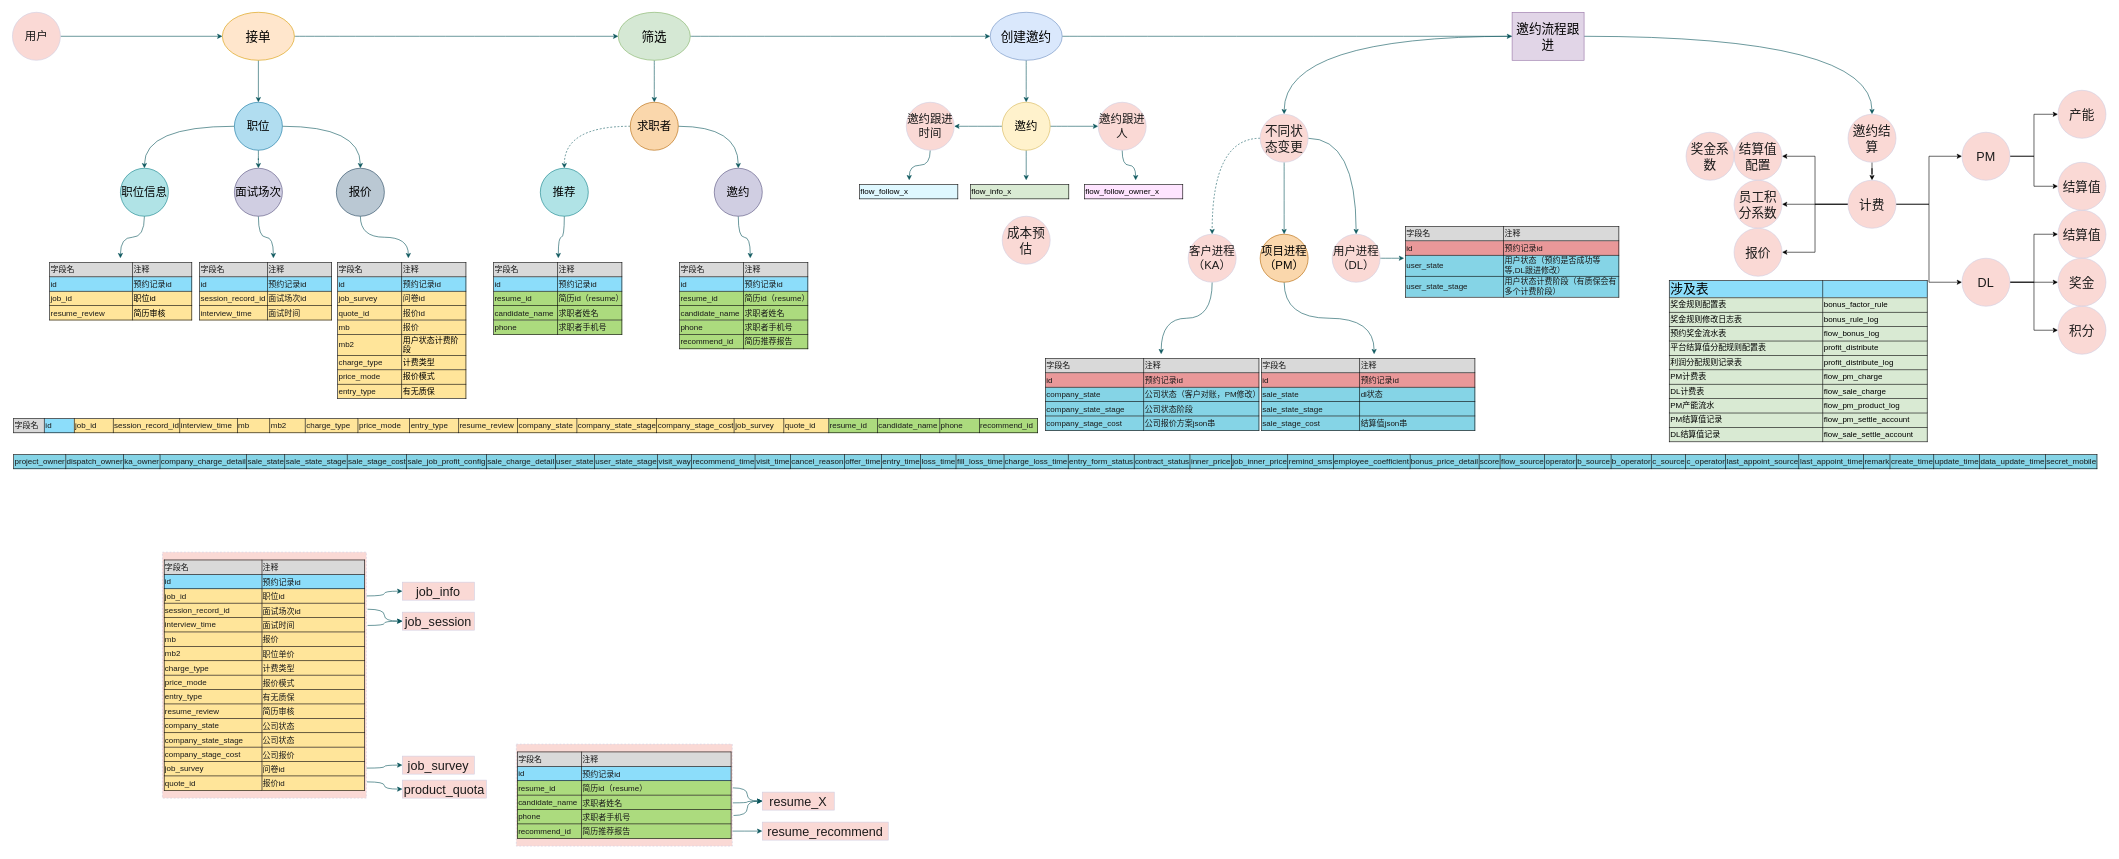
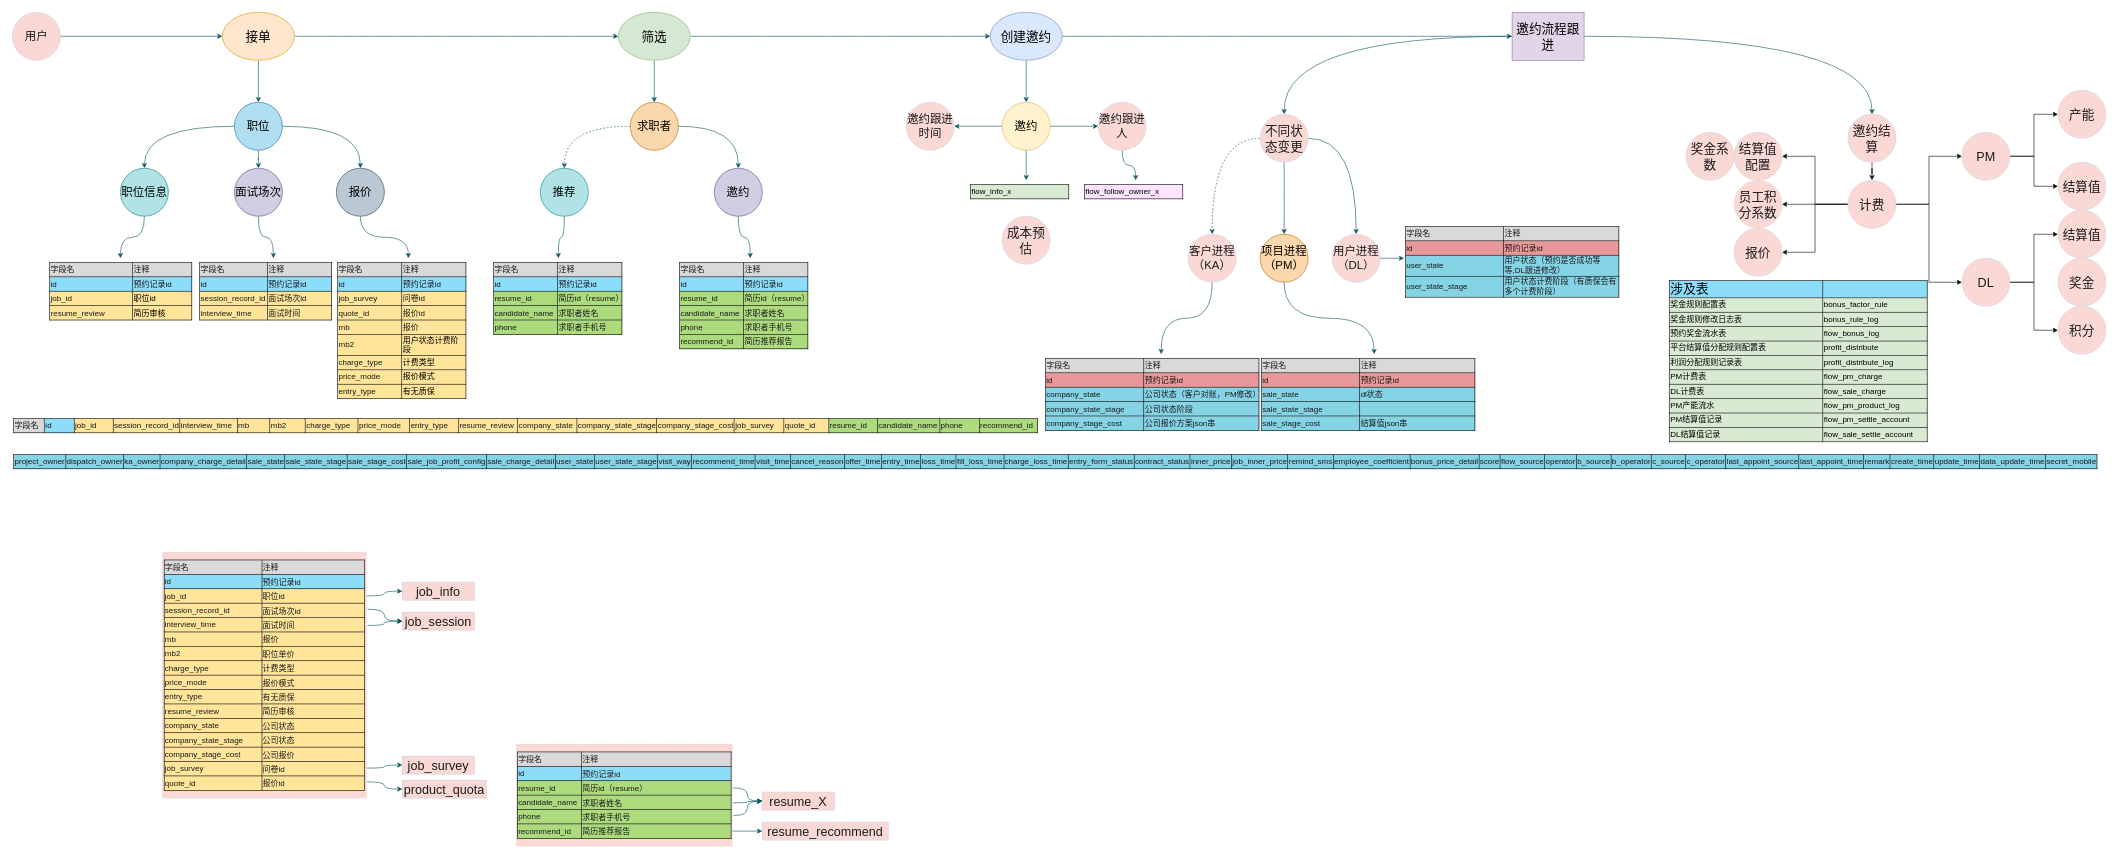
edge "邀约跟进时间" -> "flow_follow_x": removed
node "flow_follow_x": removed
node "员工积分系数": style solid -> dashed
edge "DL" -> "奖金": removed
